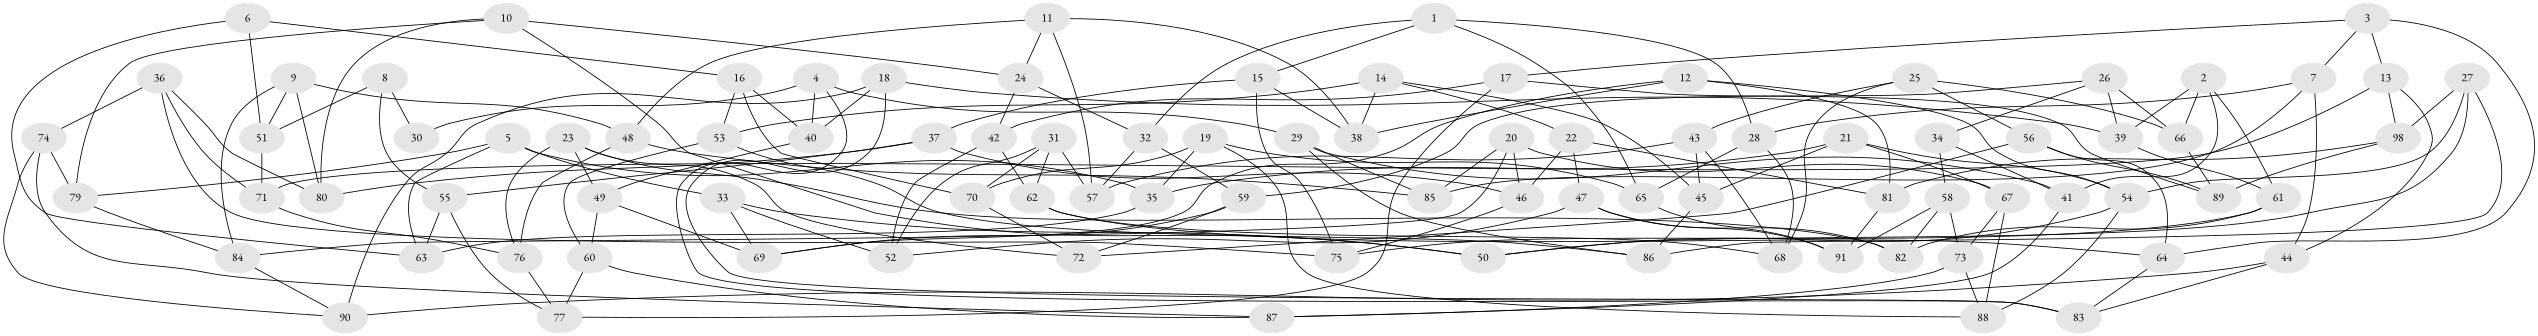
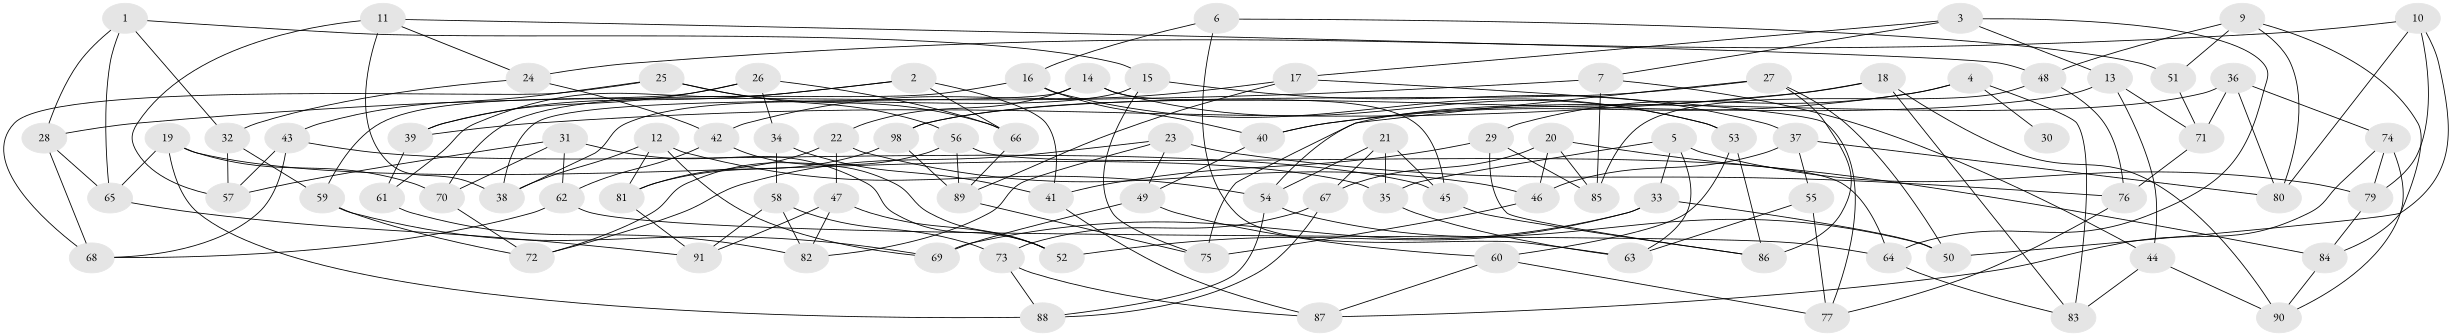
node "8": removed
edge "61" -- "75": now "89" -- "75"
